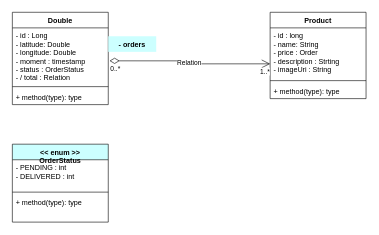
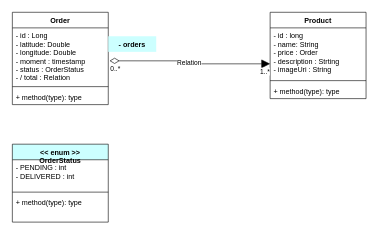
node "Double": label "Double" -> "Order"
edge "- id : long - name: String - price : Order - description : Strting - imageUri : String" -- "- id : Long - latitude: Double - longitude: Double - moment : timestamp - status : OrderStatus - / total : Relation": arrowhead open -> block
